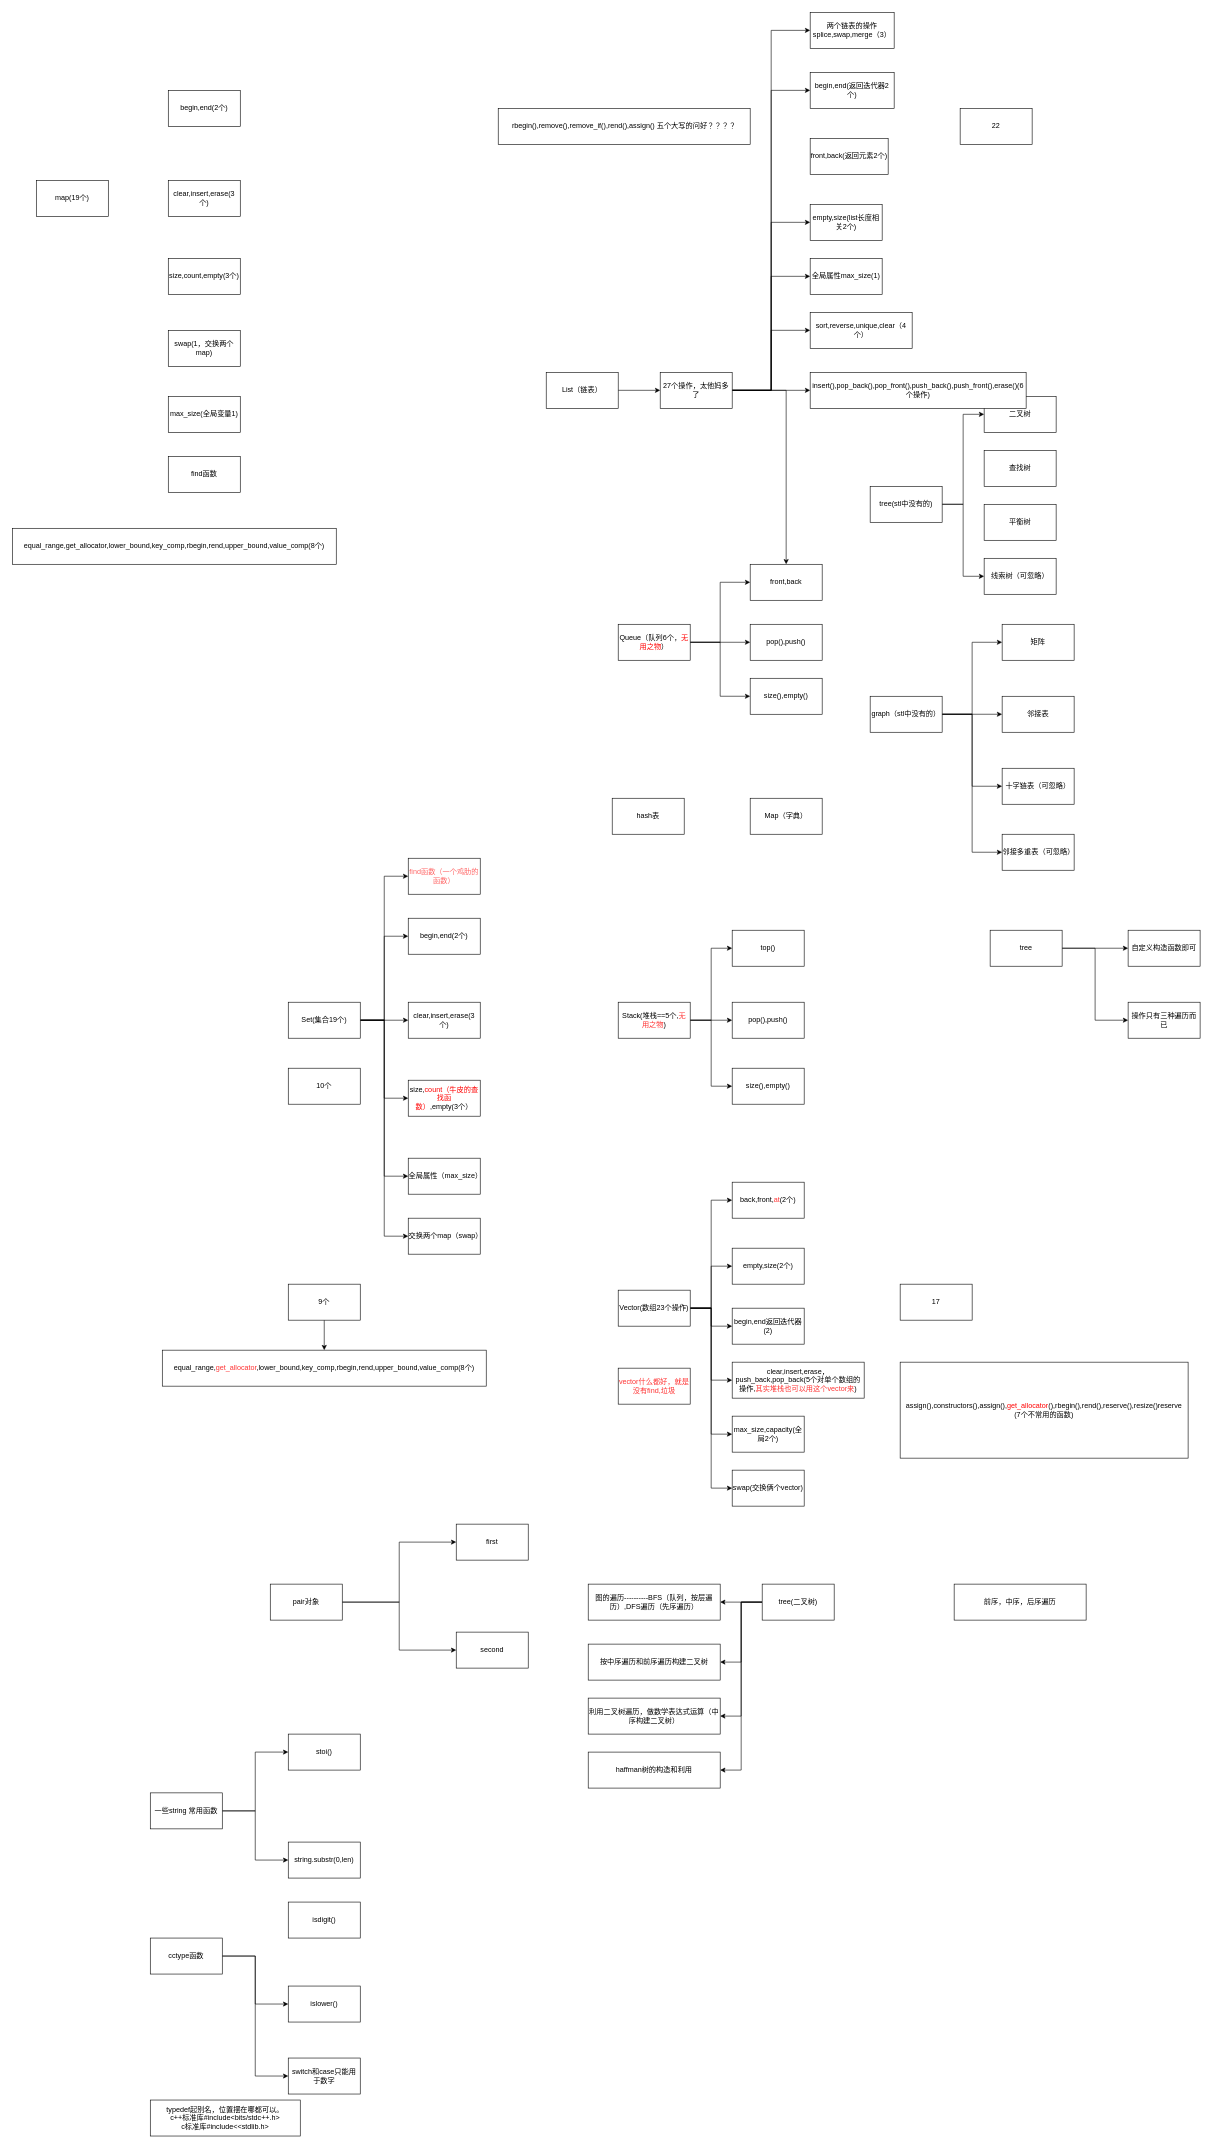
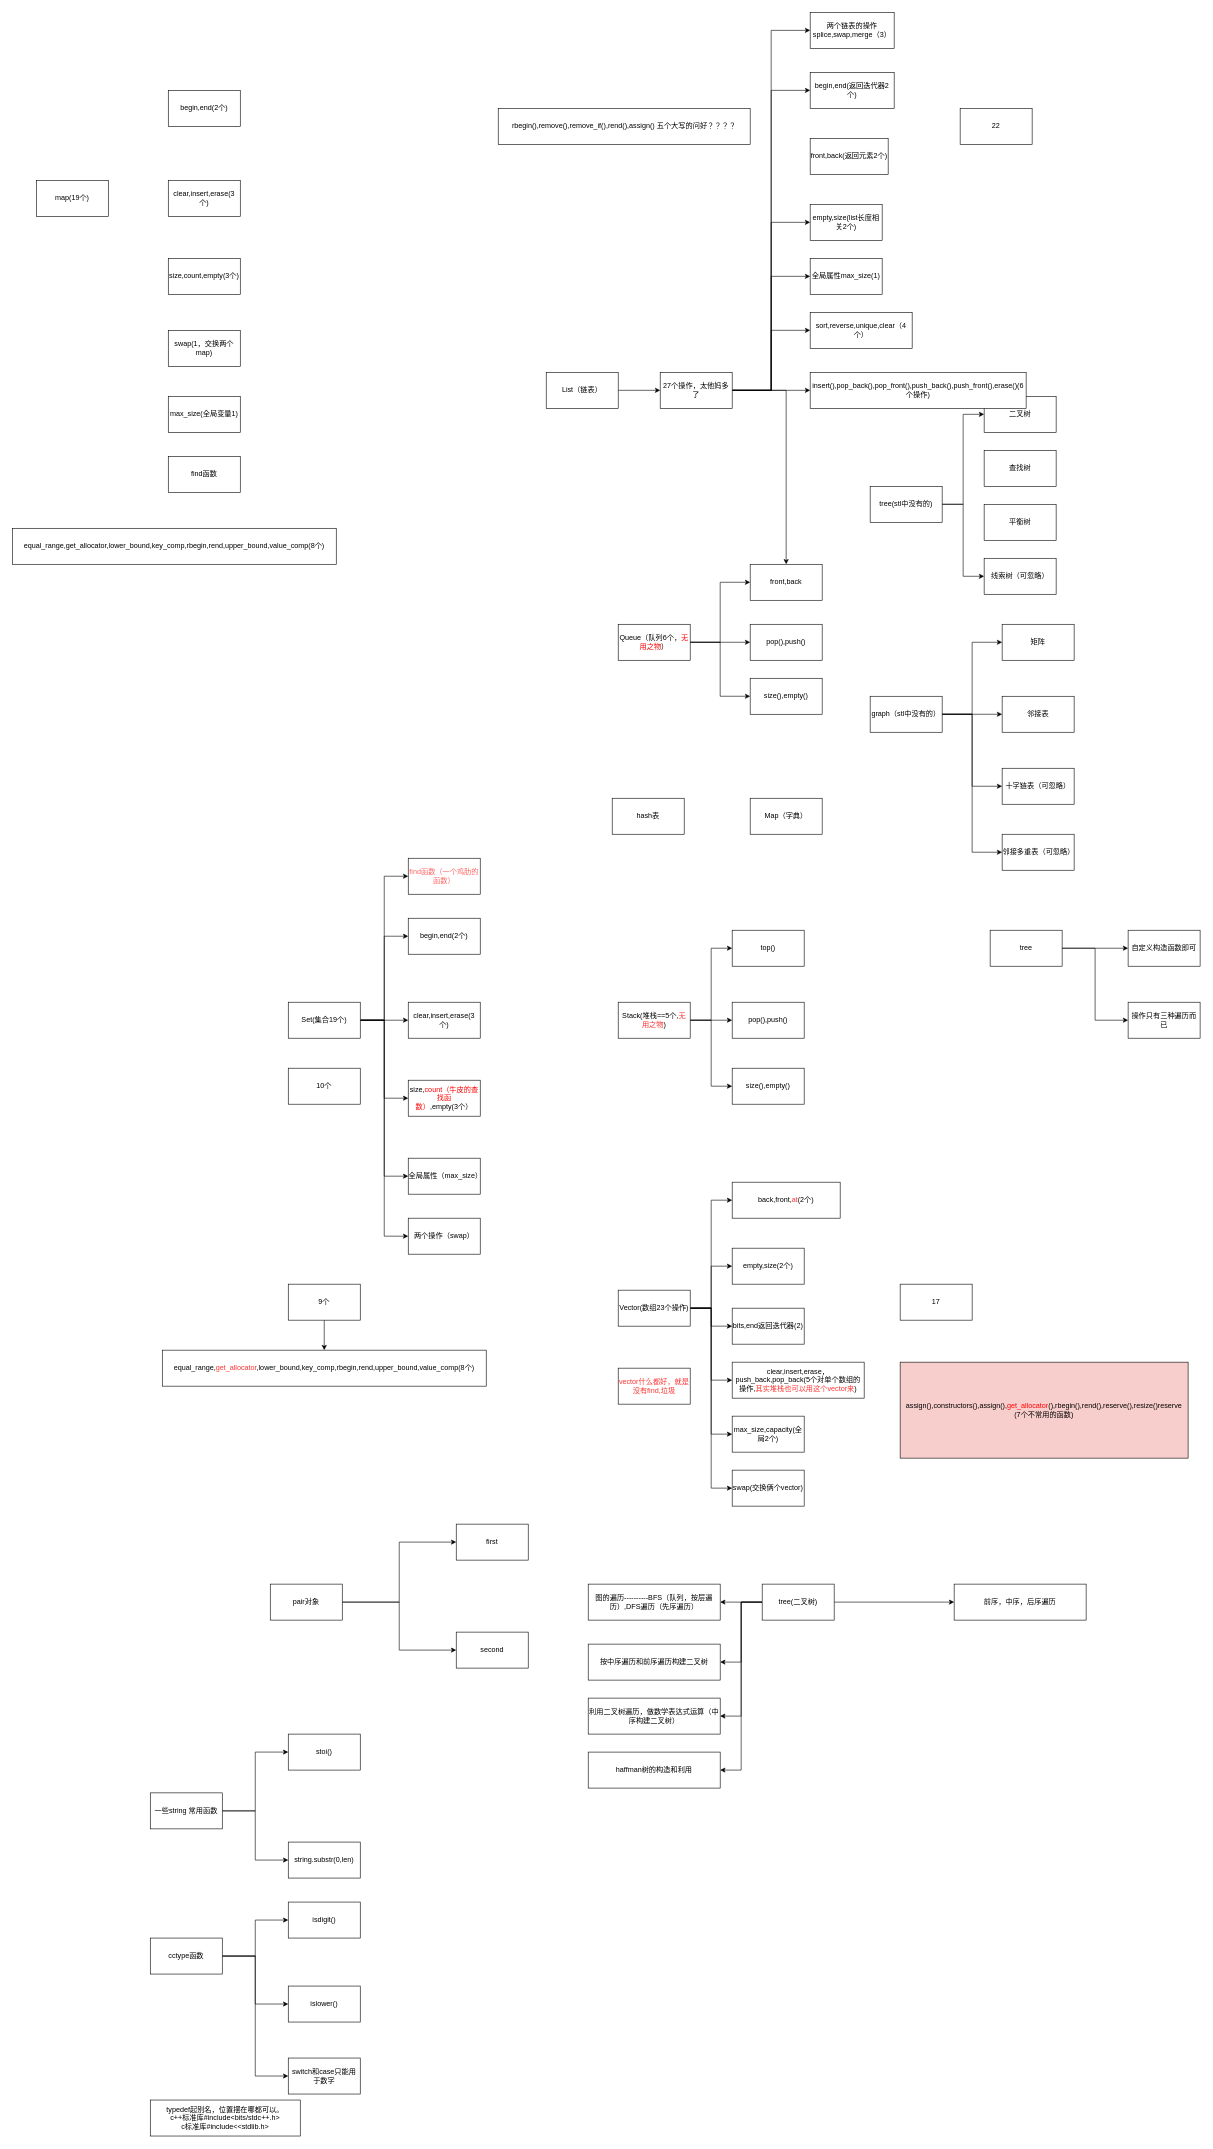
node "back,front,at(2个)": size 72x36 -> 108x36
node "交换两个map（swap）": label "交换两个map（swap）" -> "两个操作（swap）"
node "begin,end返回迭代器(2)": label "begin,end返回迭代器(2)" -> "bits,end返回迭代器(2)"
node "assign(),constructors(),assign(),get_allocator(),rbegin(),rend(),reserve(),resize()reserve (7个不常用的函数)": fillcolor #ffffff -> #f8cecc
edge "tree(二叉树)" -> "前序，中序，后序遍历": added
edge "cctype函数" -> "isdigit()": added
